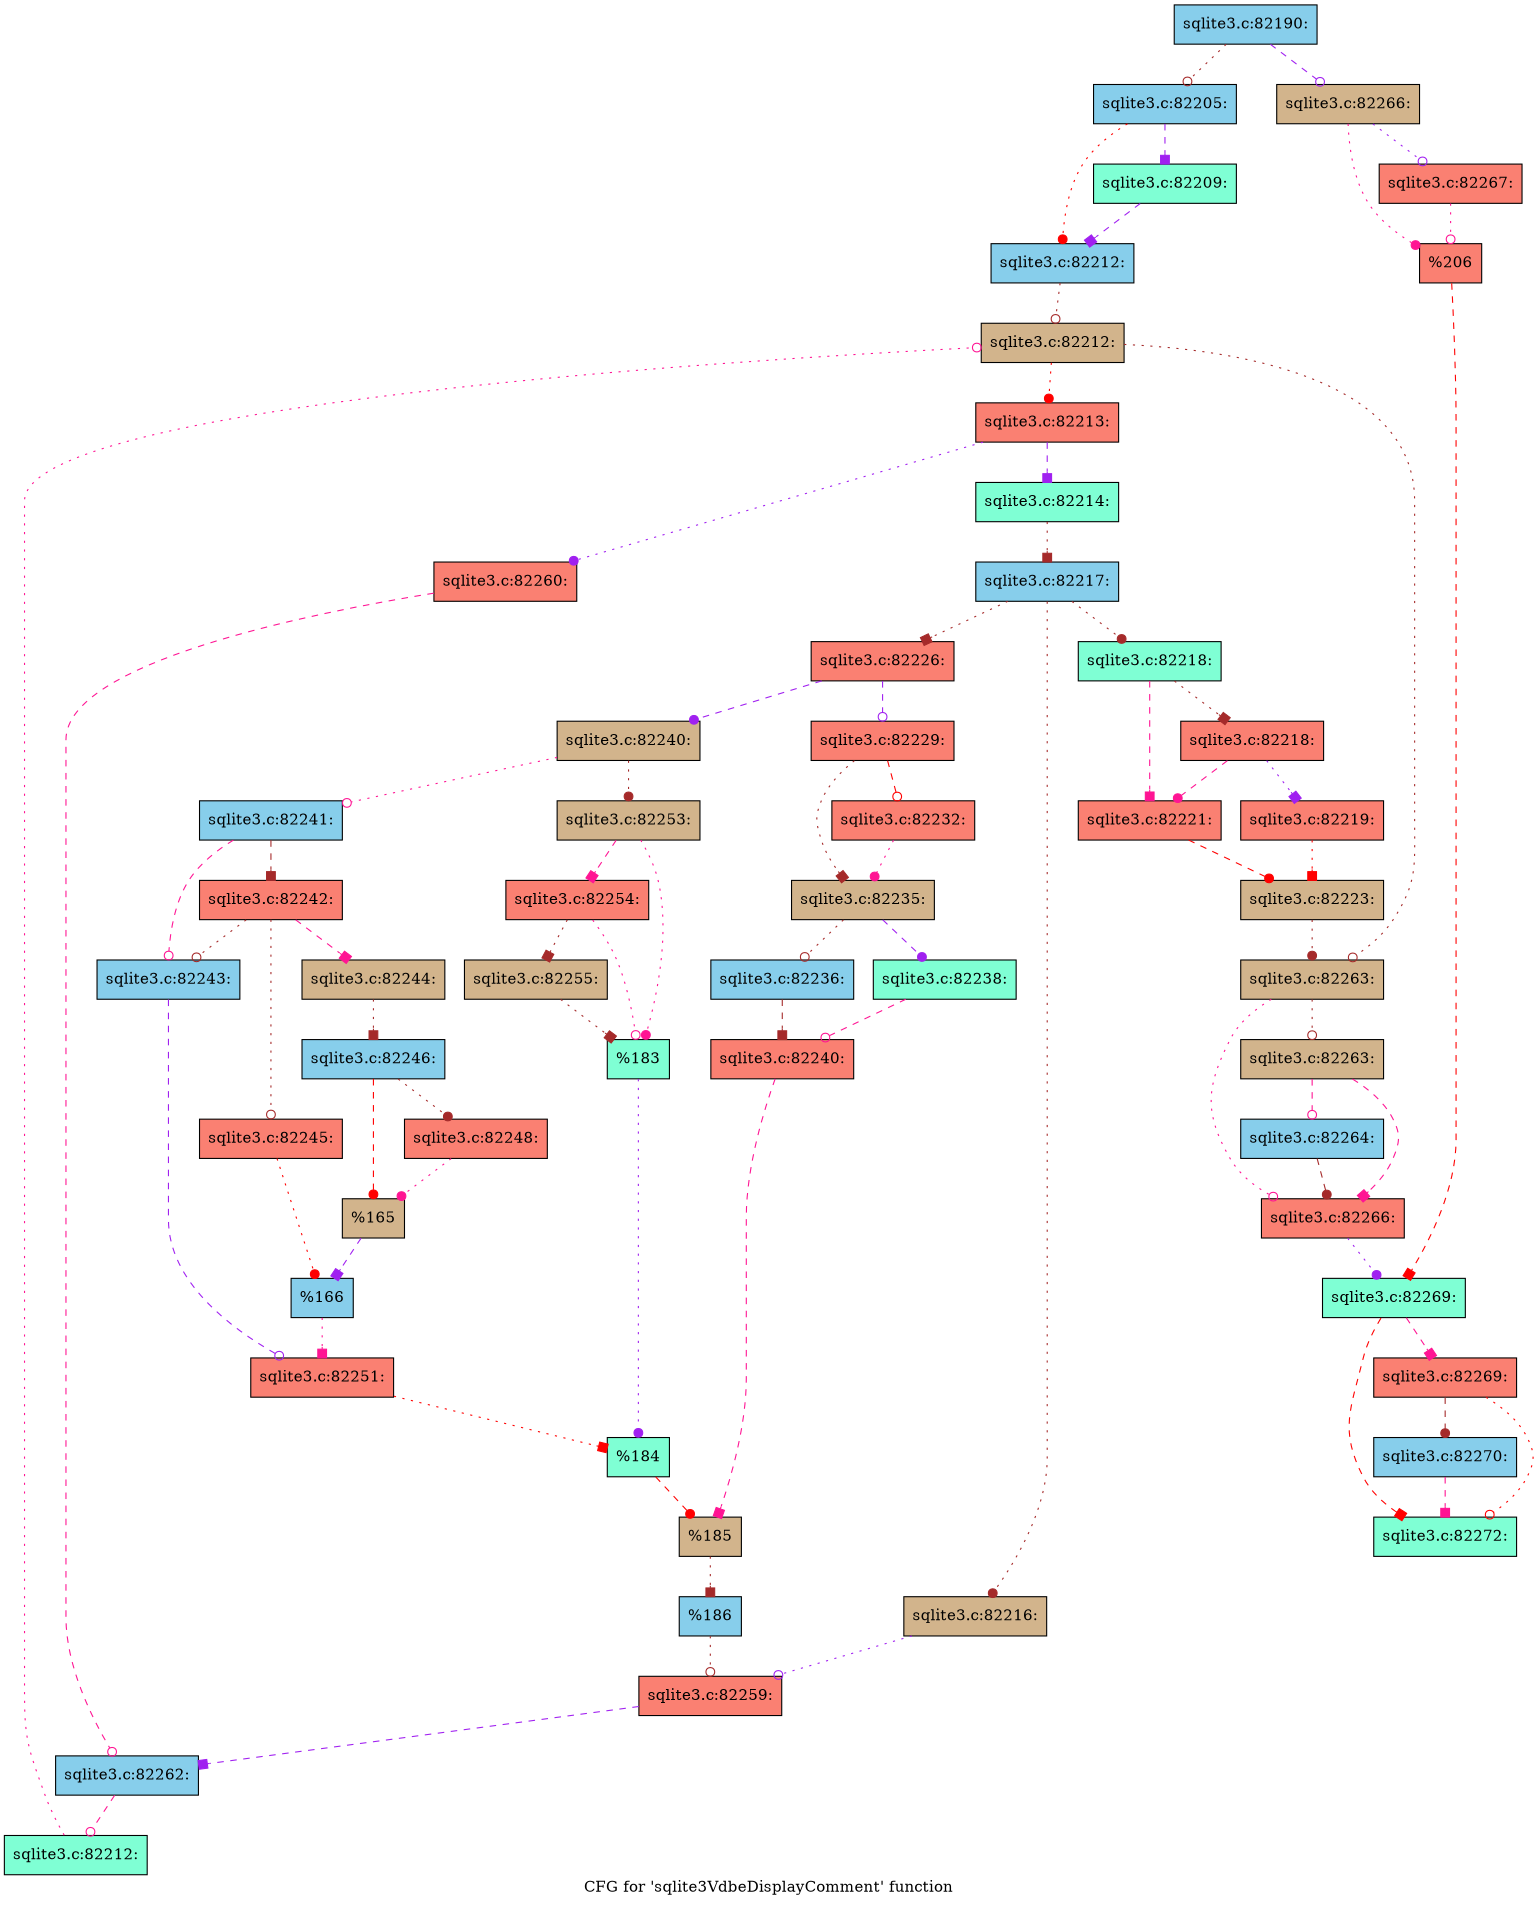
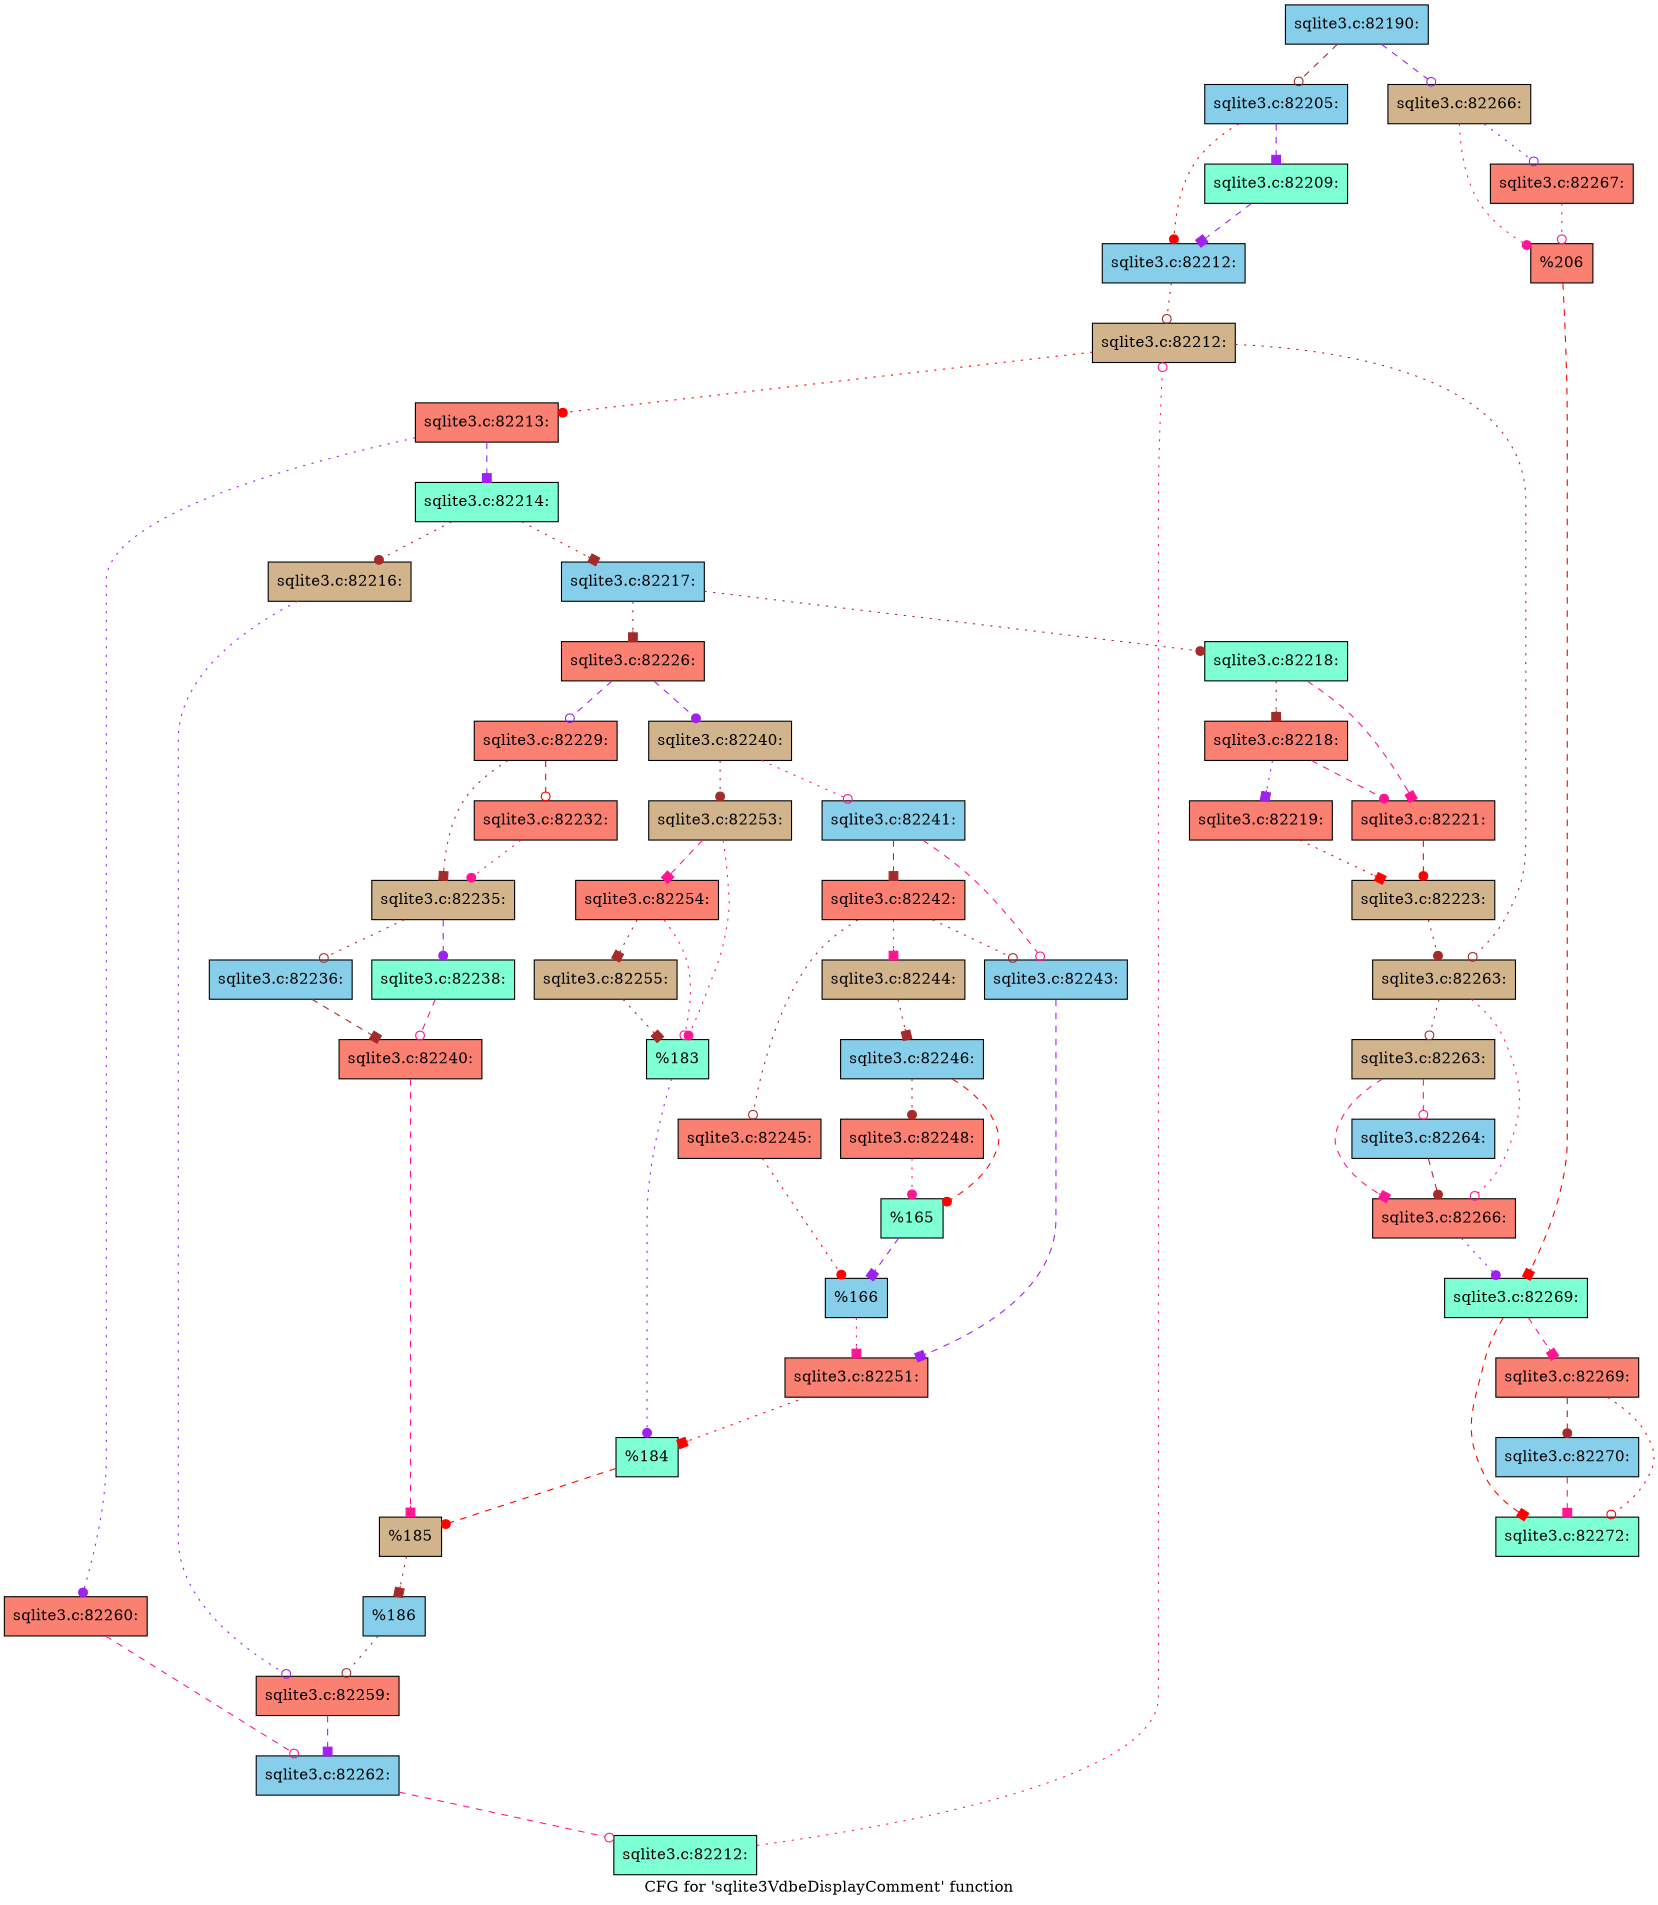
edge "sqlite3.c:82190:" -> "sqlite3.c:82205:": style dotted -> dashed
edge "sqlite3.c:82242:" -> "sqlite3.c:82244:": style dashed -> dotted
edge "sqlite3.c:82217:" -> "sqlite3.c:82216:": now "sqlite3.c:82214:" -> "sqlite3.c:82216:"
edge "sqlite3.c:82243:" -> "sqlite3.c:82251:": arrowhead odot -> box
node "%165": fillcolor tan -> aquamarine
